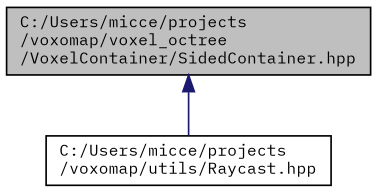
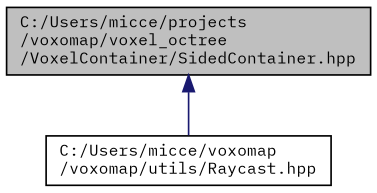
node "C:/Users/micce/projects /voxomap/utils/Raycast.hpp": label "C:/Users/micce/projects /voxomap/utils/Raycast.hpp" -> "C:/Users/micce/voxomap /voxomap/utils/Raycast.hpp"
